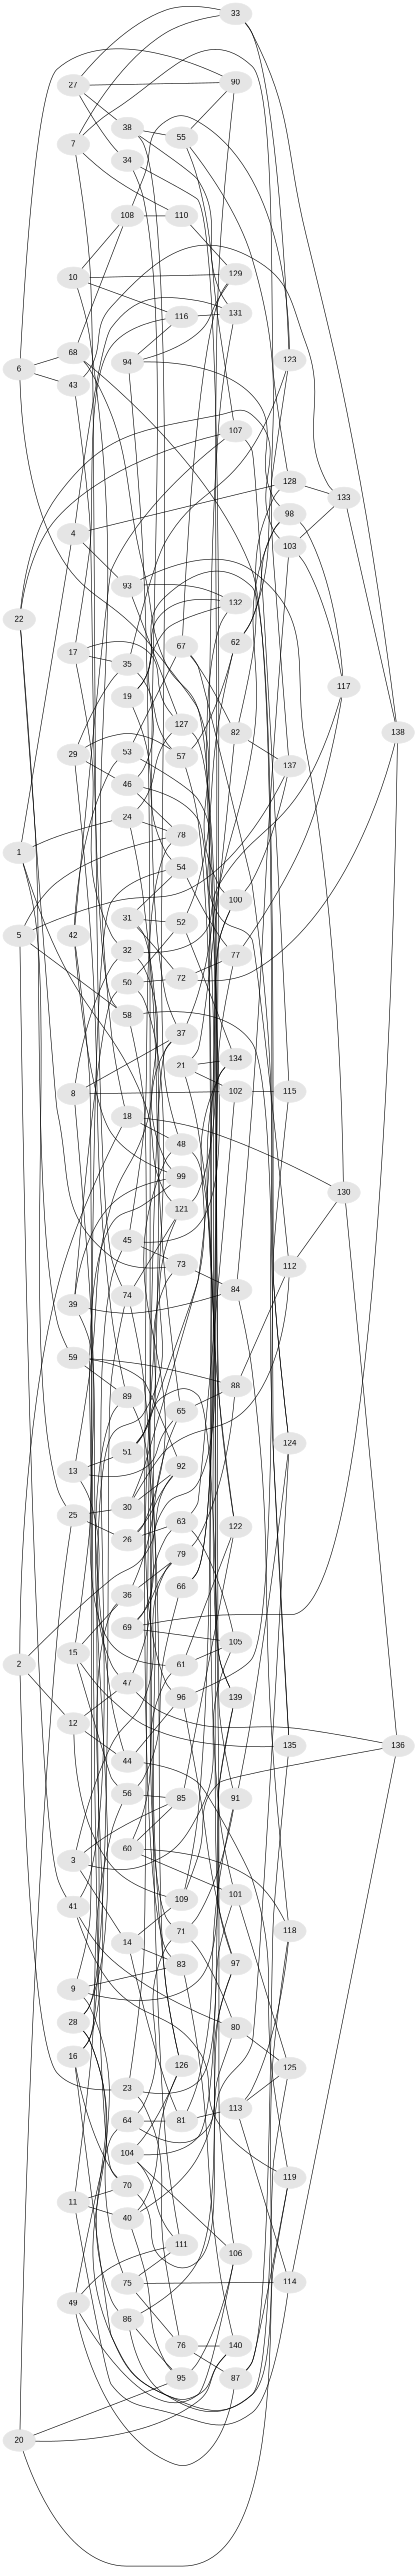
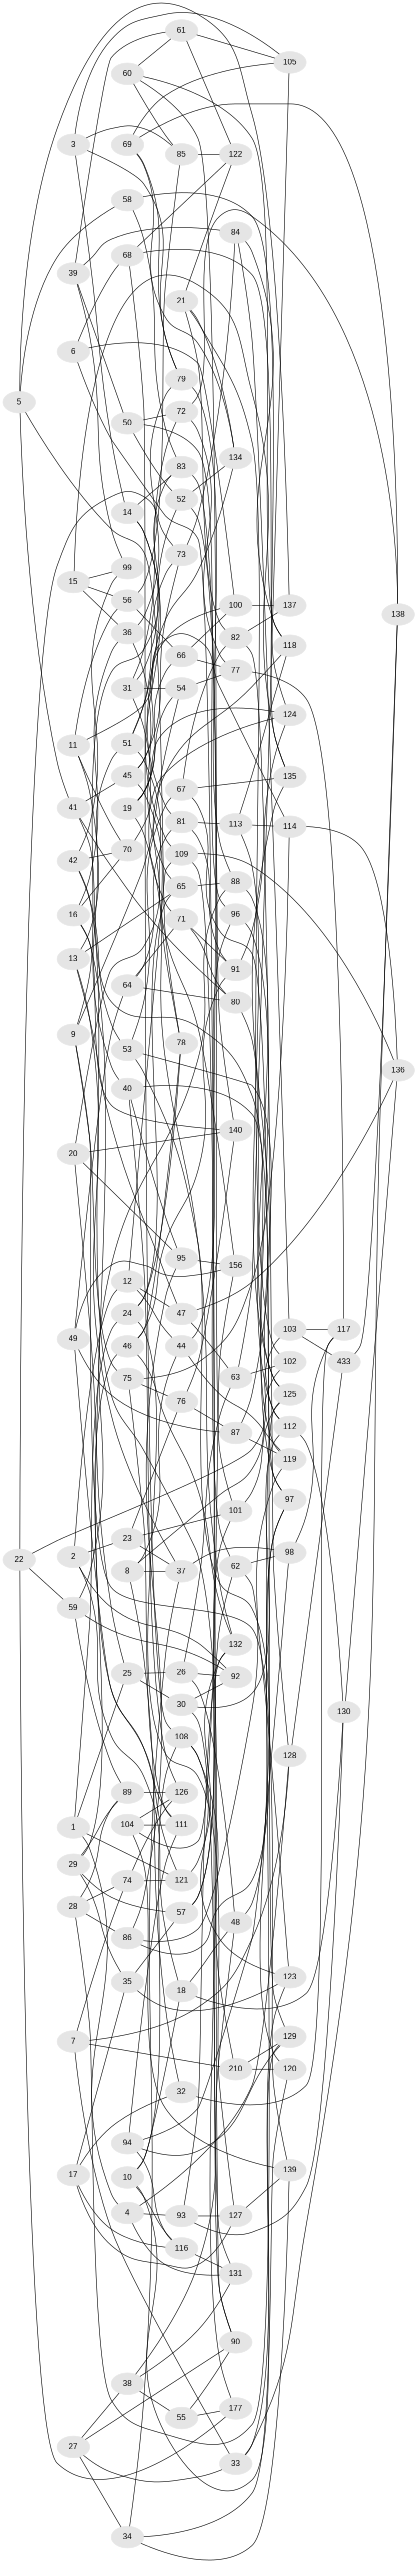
node "110": label "110" -> "210"
node "43": removed
edge "55" -- "137": removed
node "107": label "107" -> "177"
node "133": label "133" -> "433"
edge "66" -- "19": added
edge "32" -- "99": removed
node "115": removed
node "120": added
node "106": label "106" -> "156"
